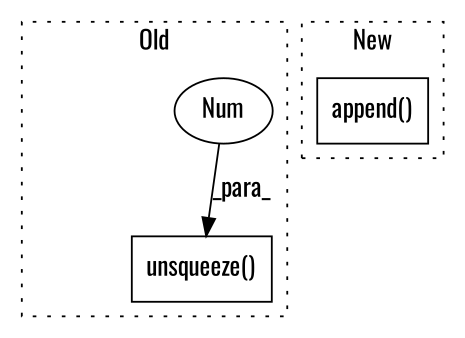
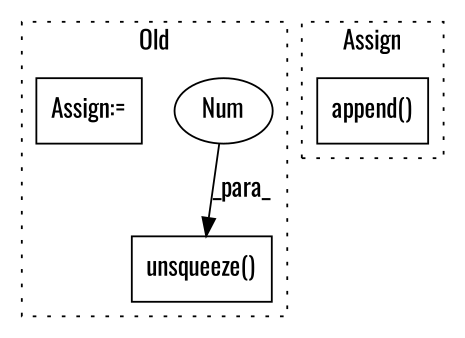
cluster "New": label "New" -> "Assign"
node "Assign:=": added
